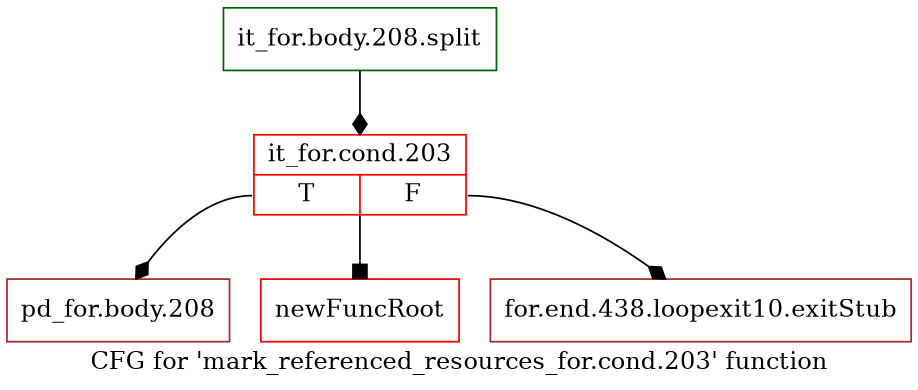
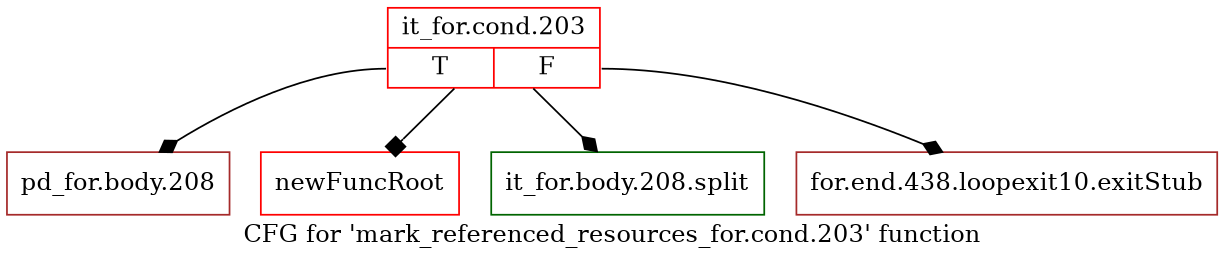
edge "it_for.body.208.split" -> "it_for.cond.203": reversed
